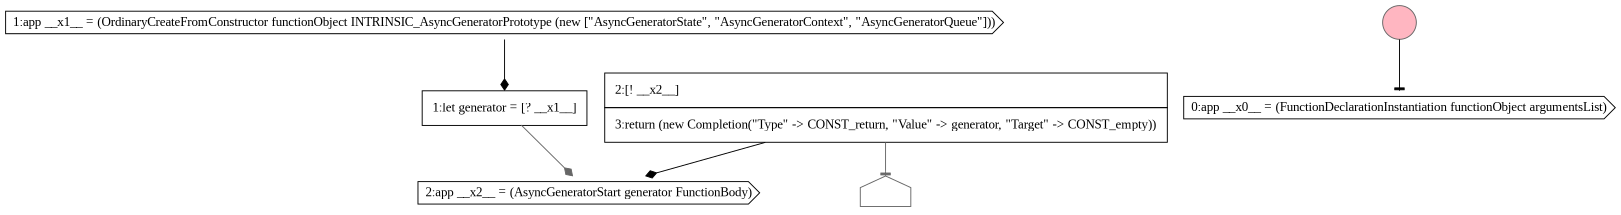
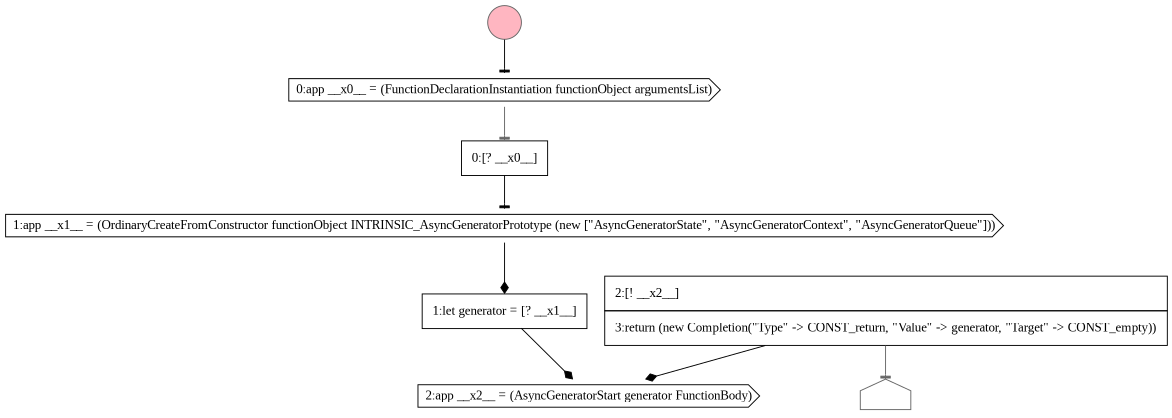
edge "1:let generator = [? __x1__]" -> "2:app __x2__ = (AsyncGeneratorStart generator FunctionBody)": color gray40 -> black
node "0:[? __x0__]": added
